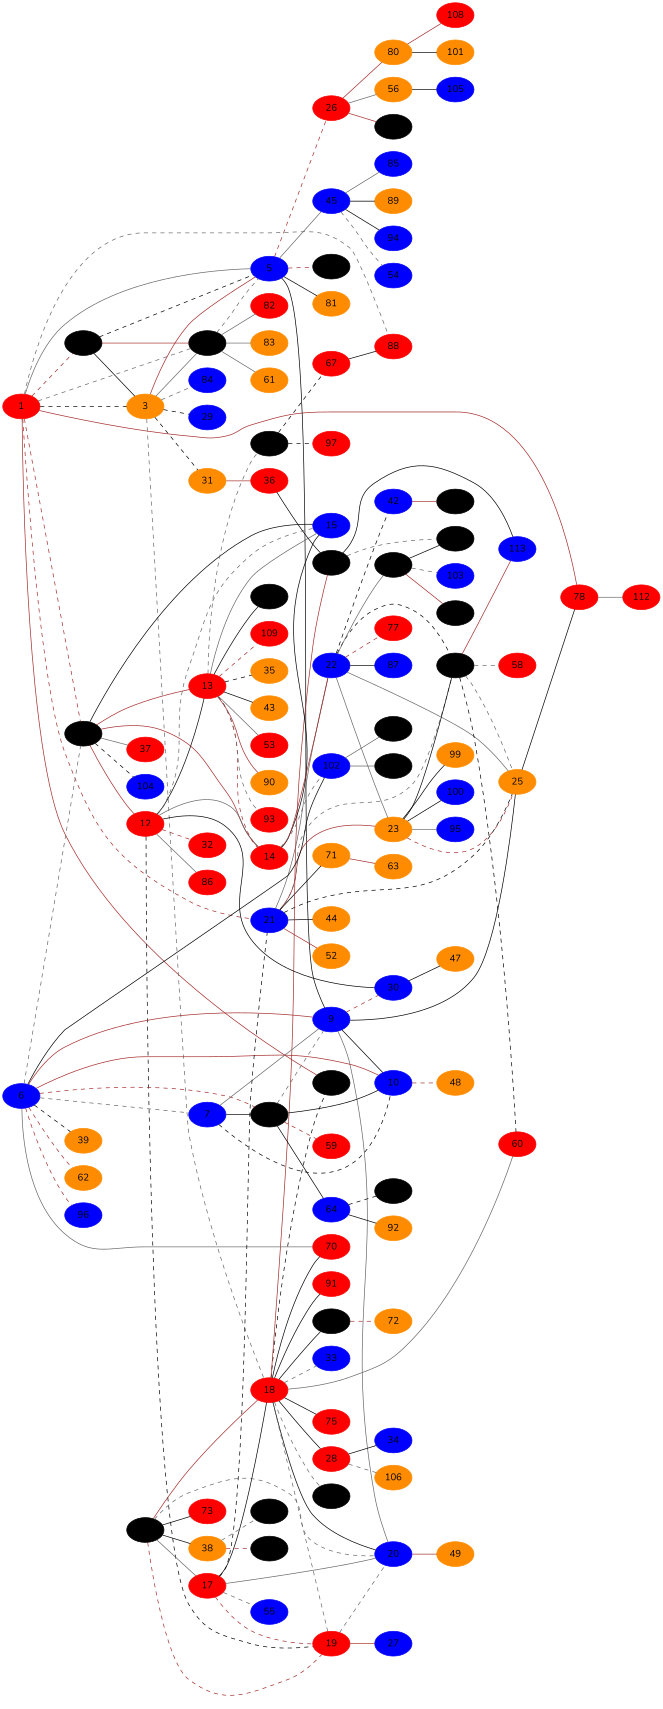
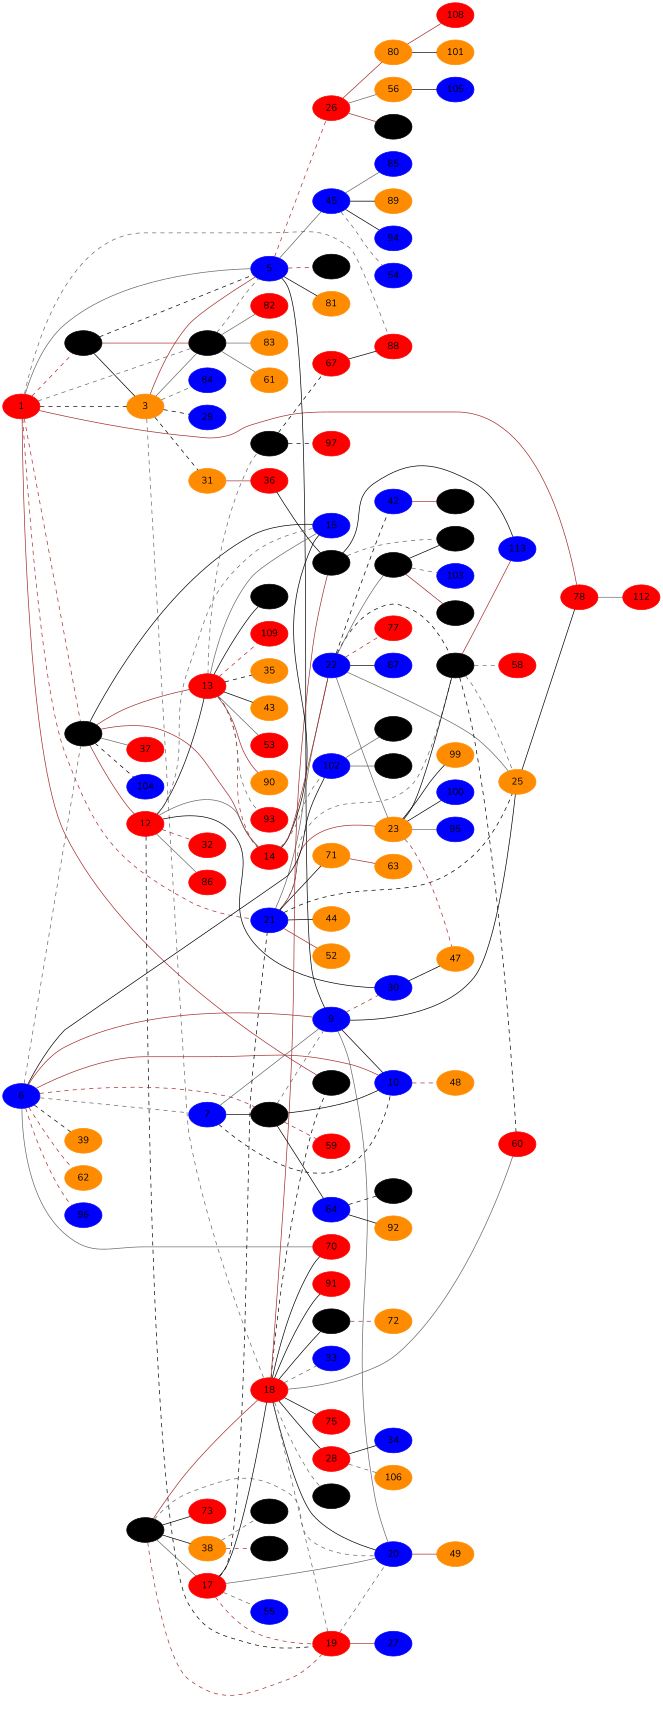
edge "25" -- "23": now "47" -- "23"
